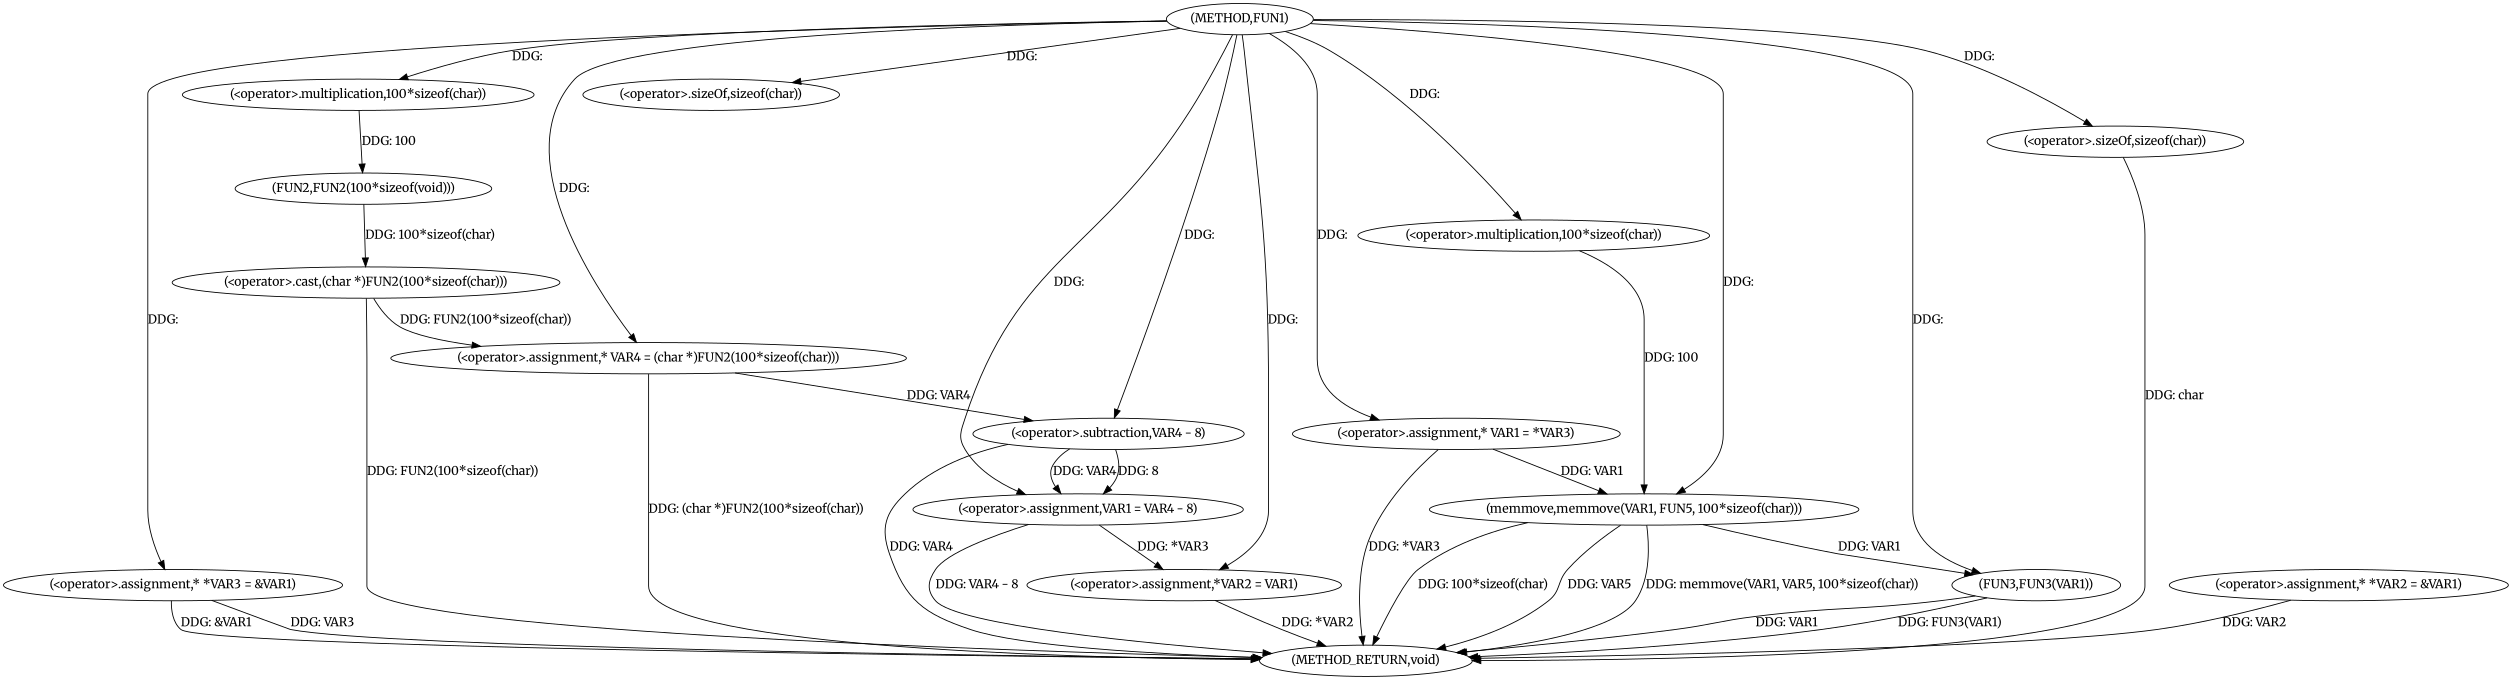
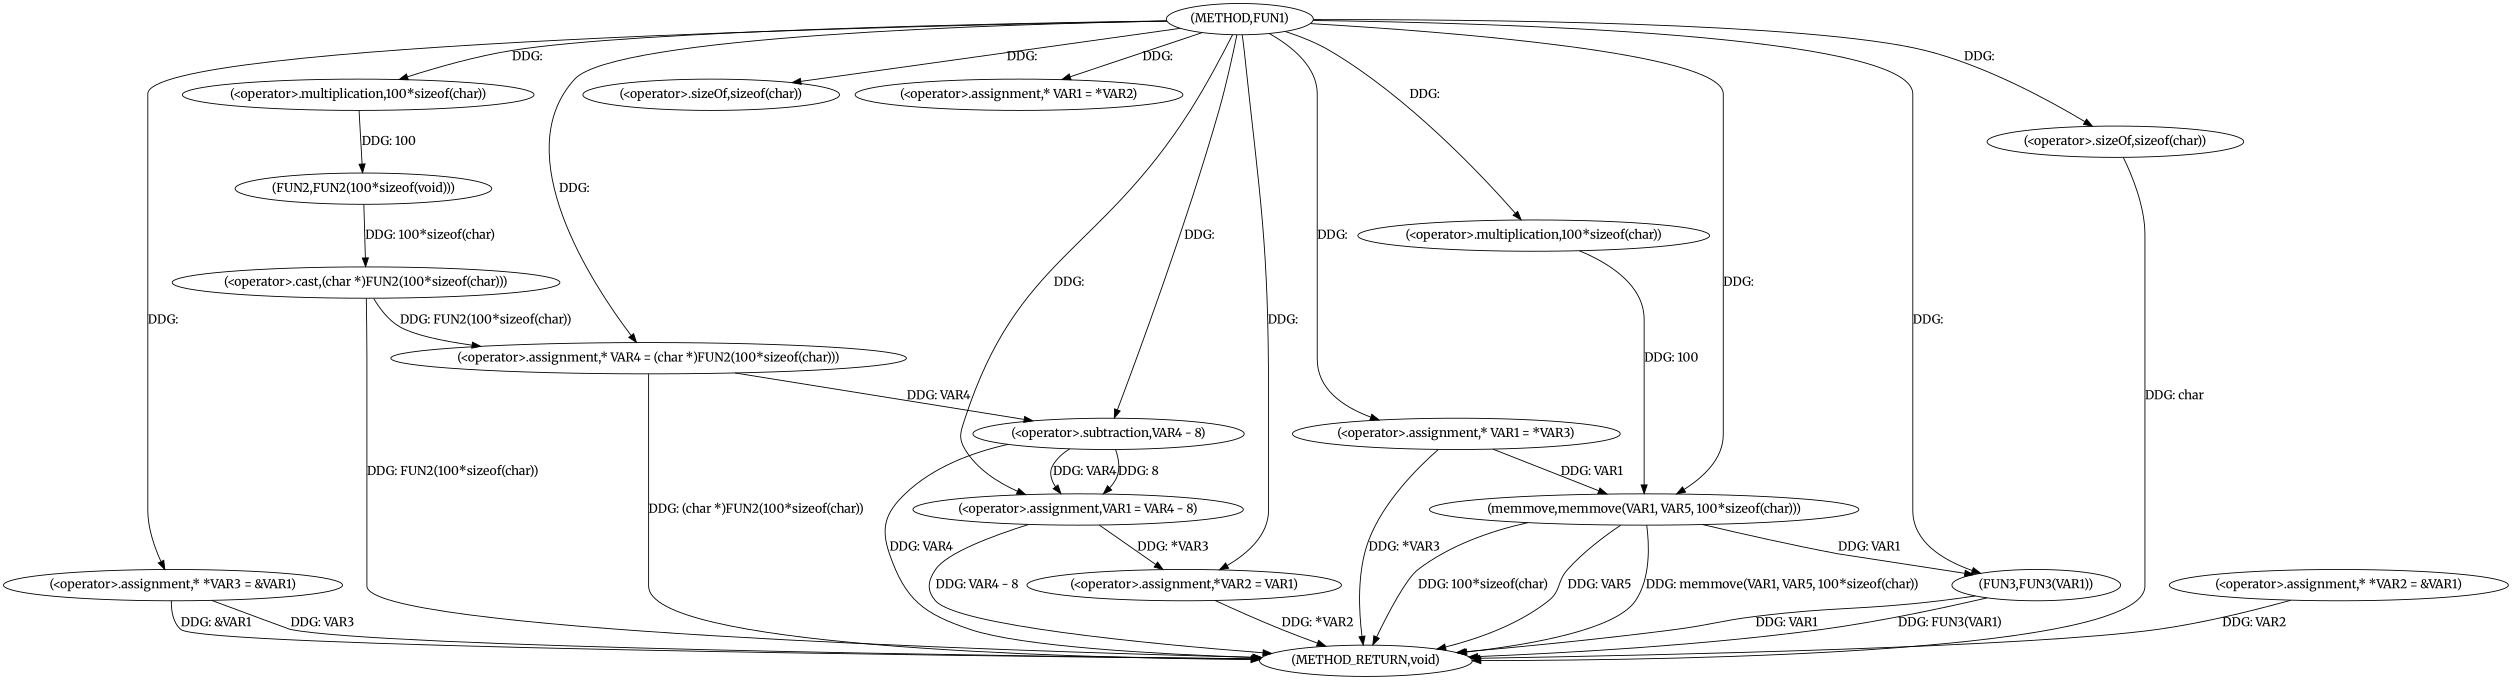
node "(<operator>.assignment,* VAR1 = *VAR2)": added
node "(memmove,memmove(VAR1, FUN5, 100*sizeof(char)))": label "(memmove,memmove(VAR1, FUN5, 100*sizeof(char)))" -> "(memmove,memmove(VAR1, VAR5, 100*sizeof(char)))"
